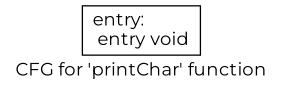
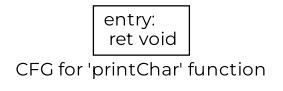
node "entry:": text "entry void" -> "ret void"
